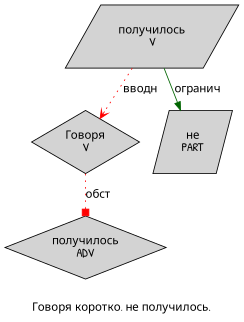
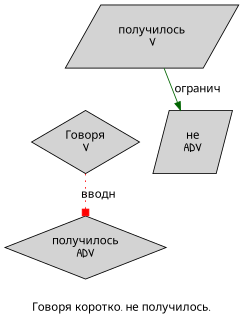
edge "получилось V" -> "Говоря V": removed, label "вводн"
node "не PART": label "не PART" -> "не ADV"
edge "Говоря V" -> "получилось ADV": label "обст" -> "вводн"
